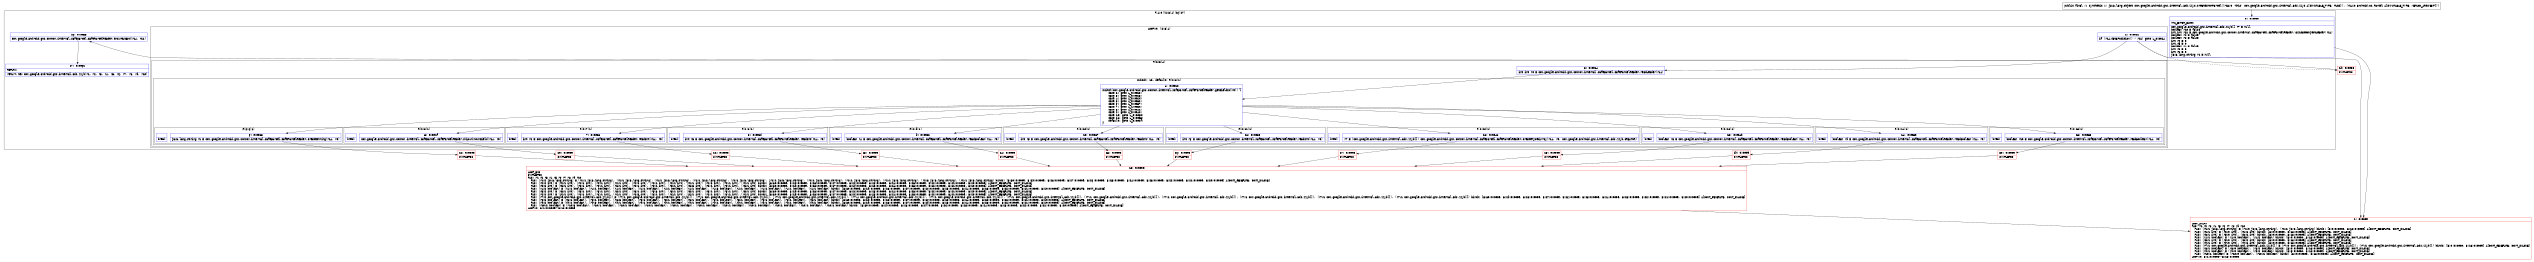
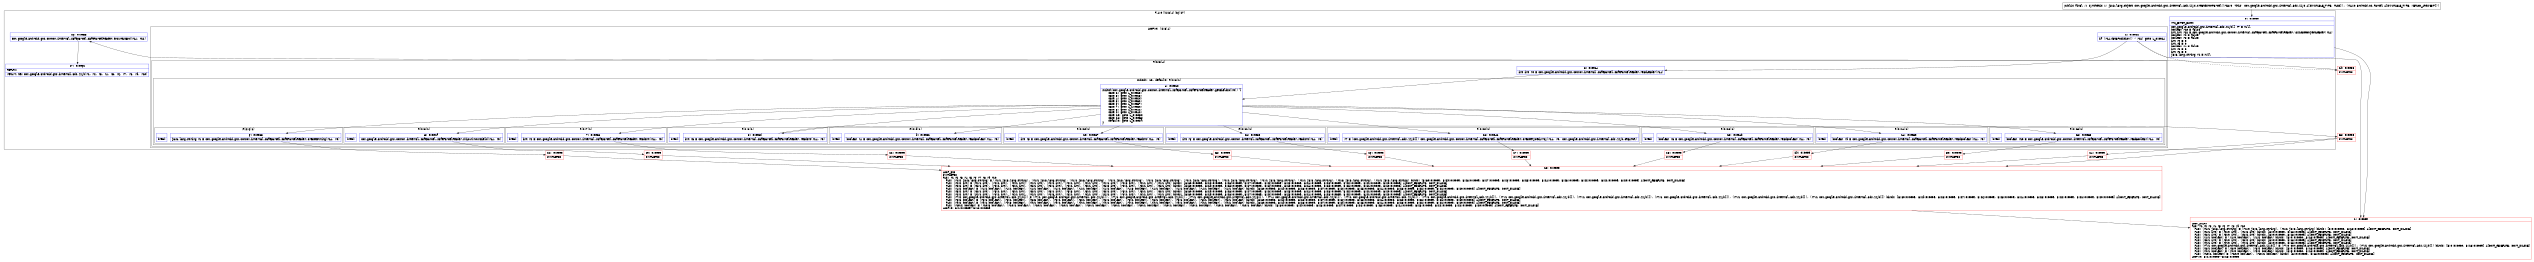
edge "9: 0x0032" -> "24: 0x000e": now "23: 0x000e" -> "24: 0x000e"
